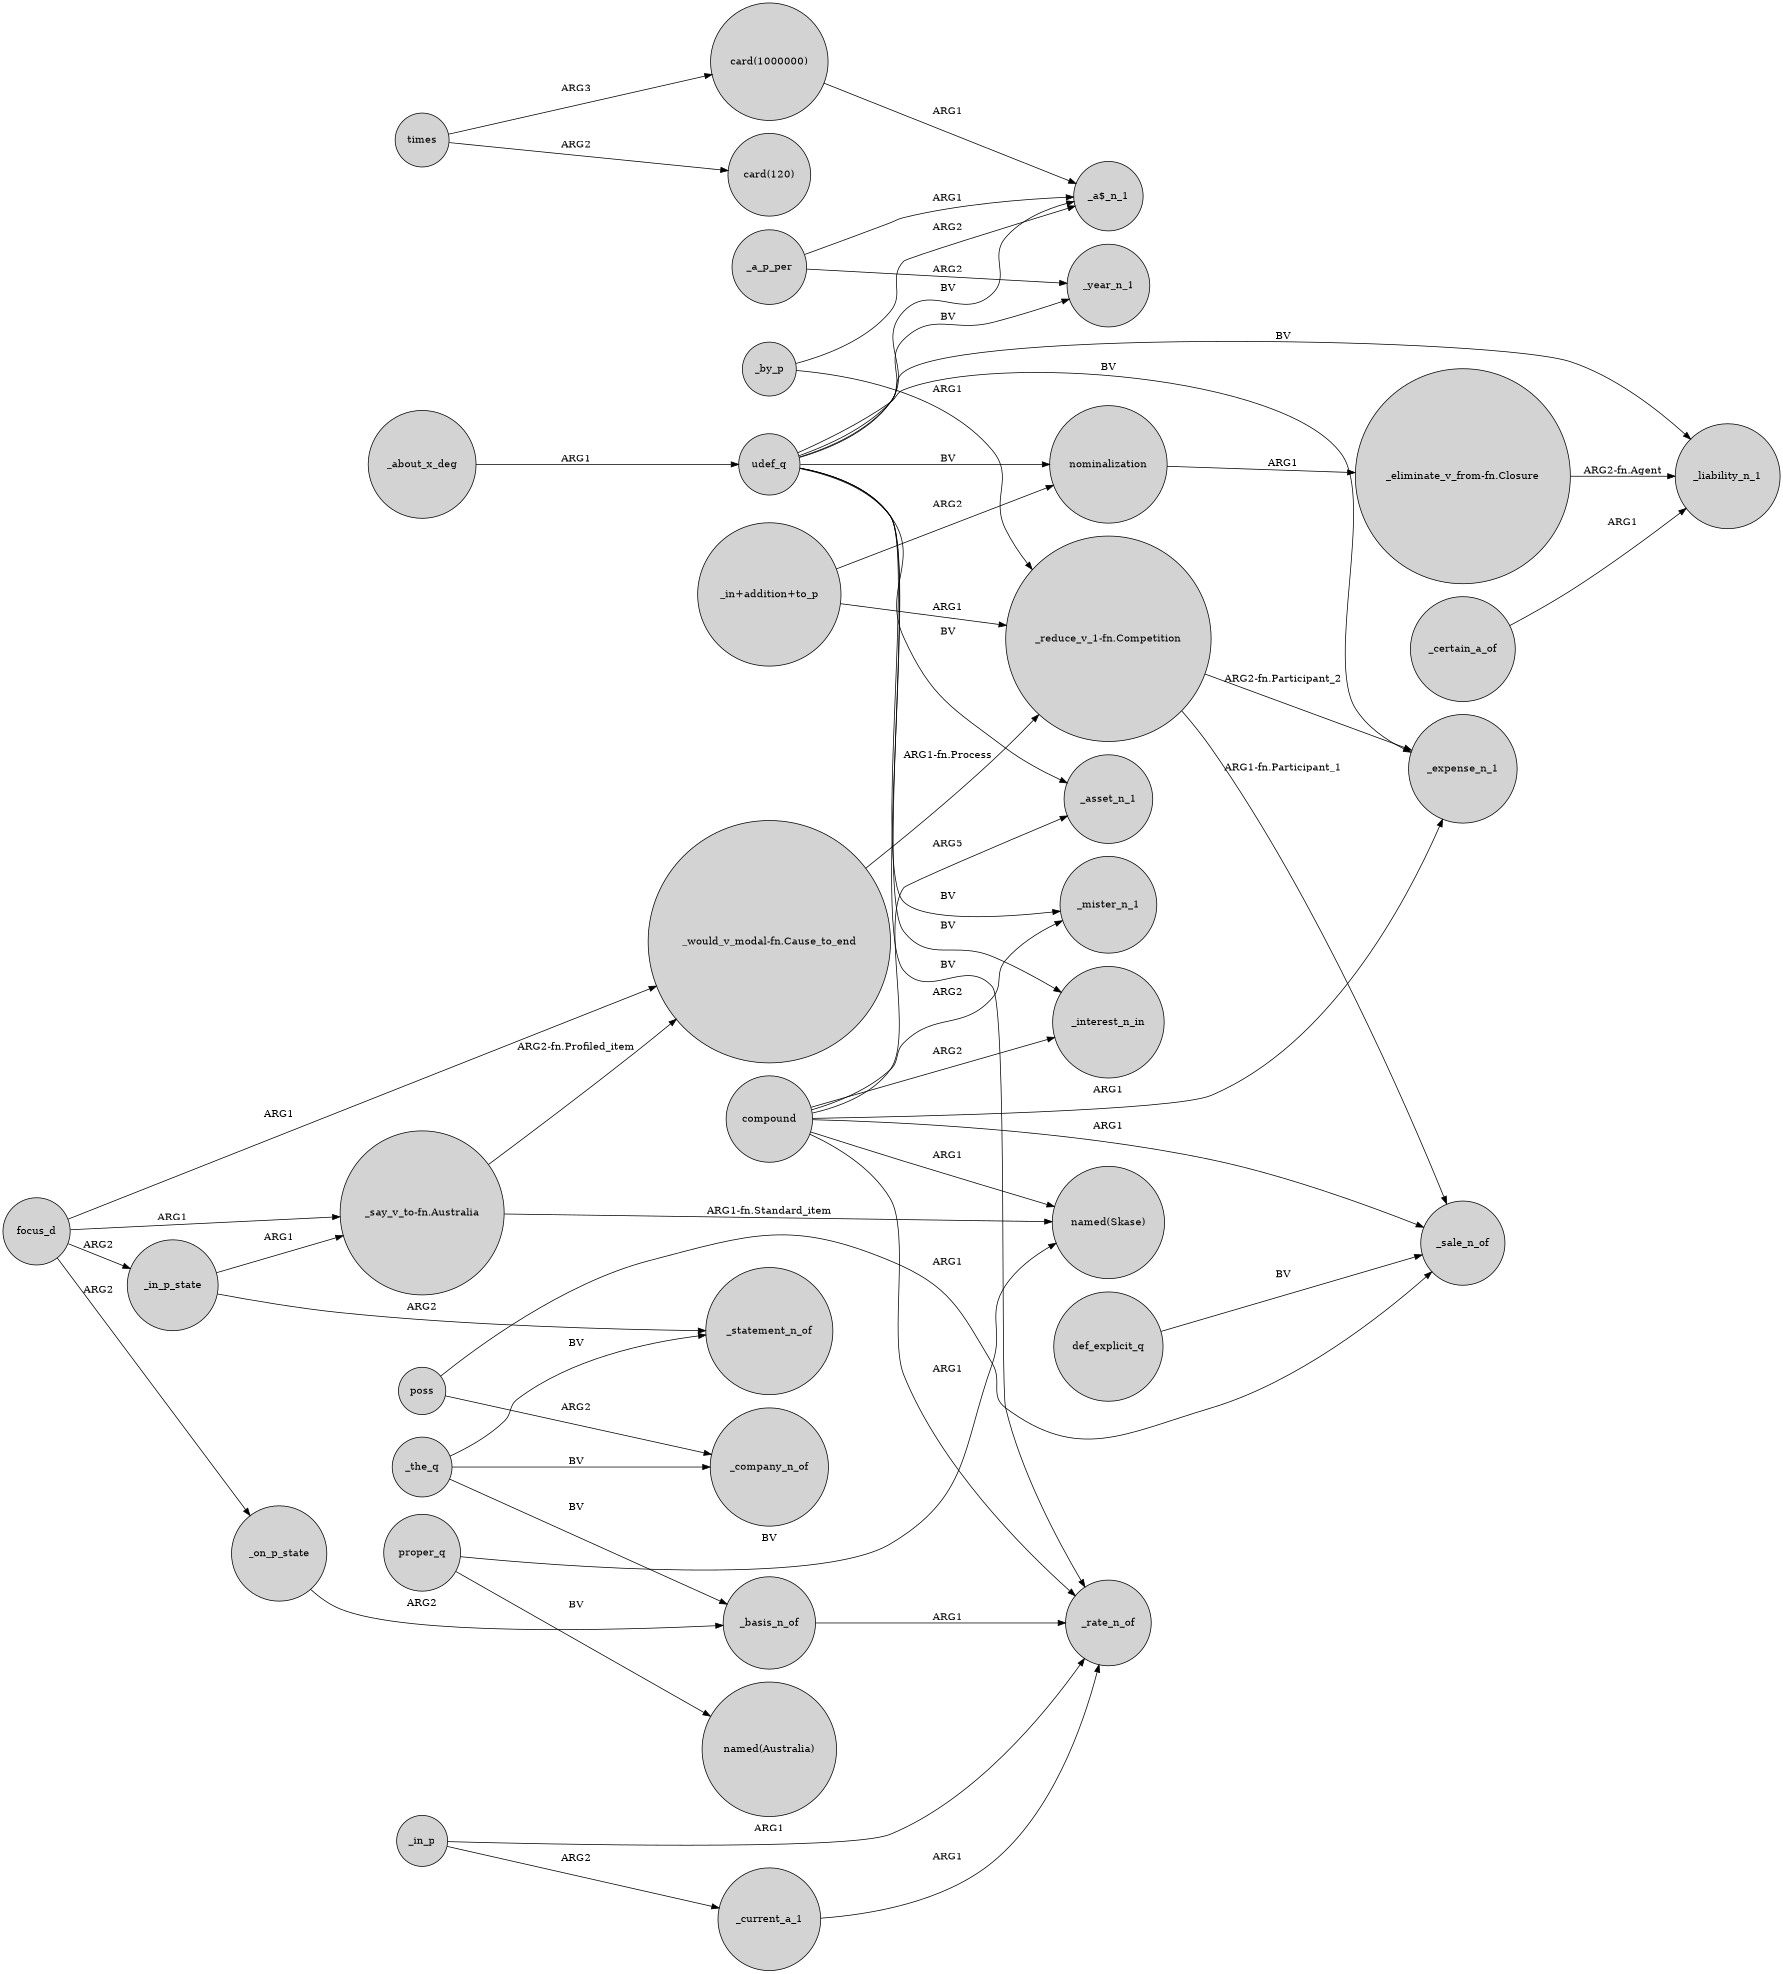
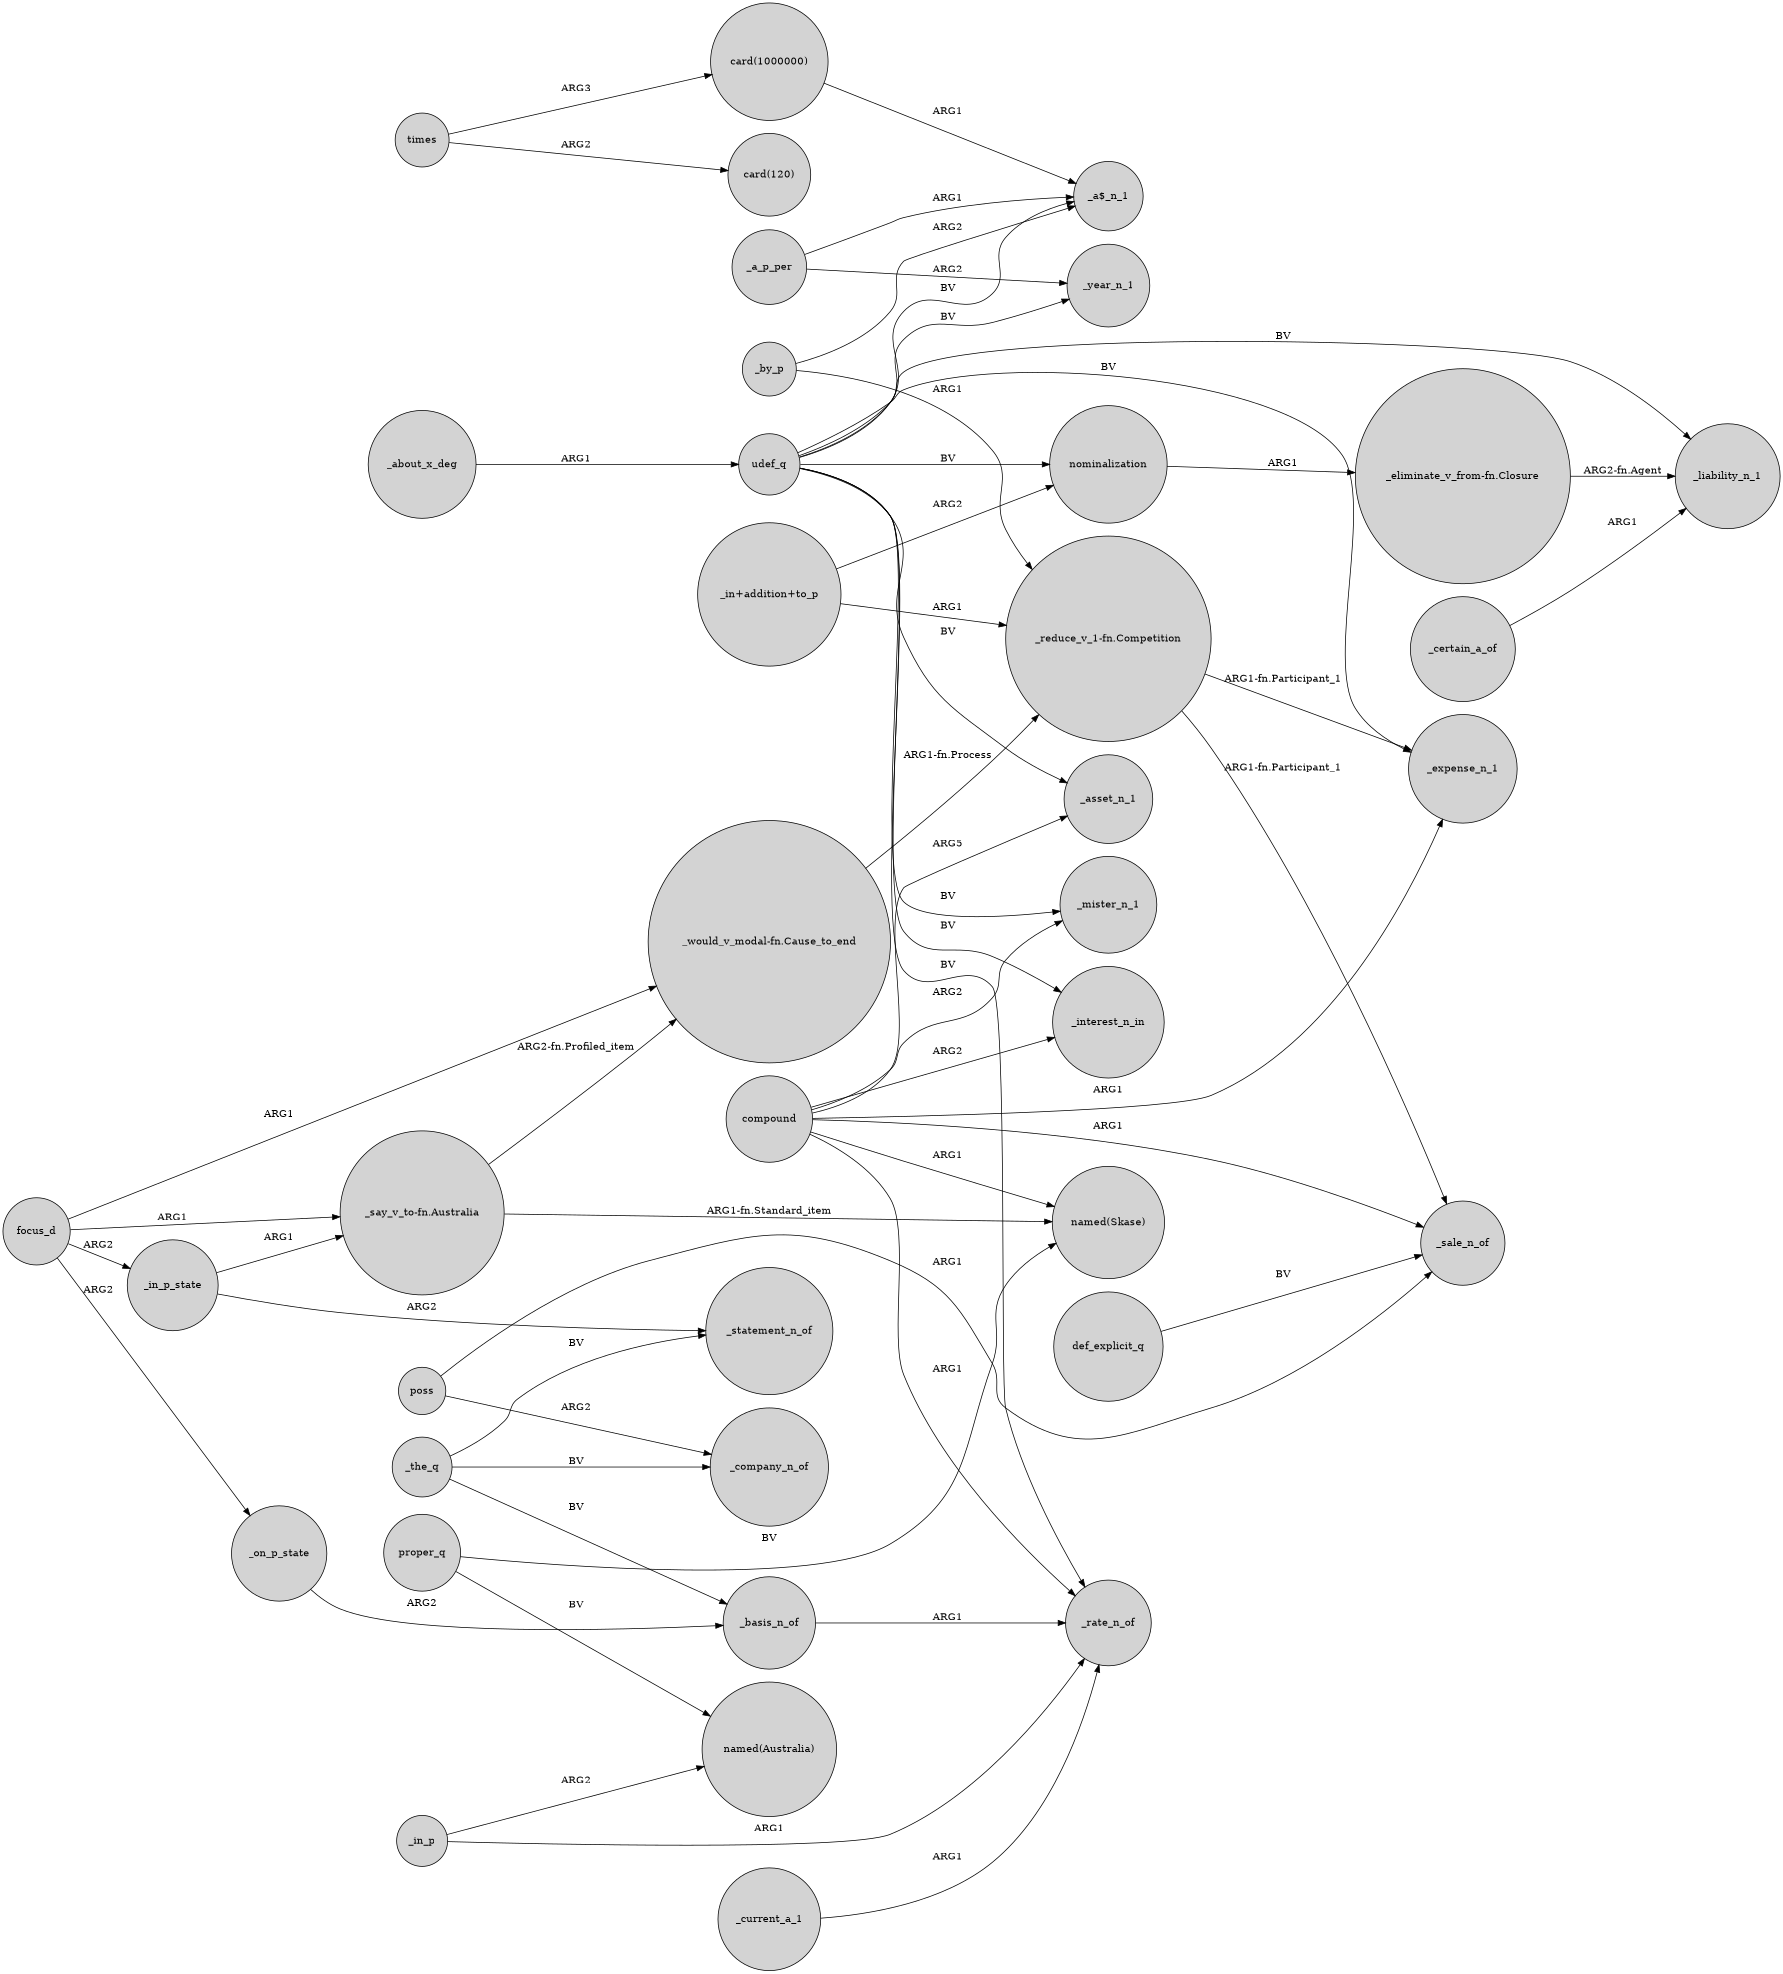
edge "_reduce_v_1-fn.Competition" -> "_expense_n_1": label "ARG2-fn.Participant_2" -> "ARG1-fn.Participant_1"
edge "_in_p" -> "_current_a_1": now "_in_p" -> "named(Australia)"
